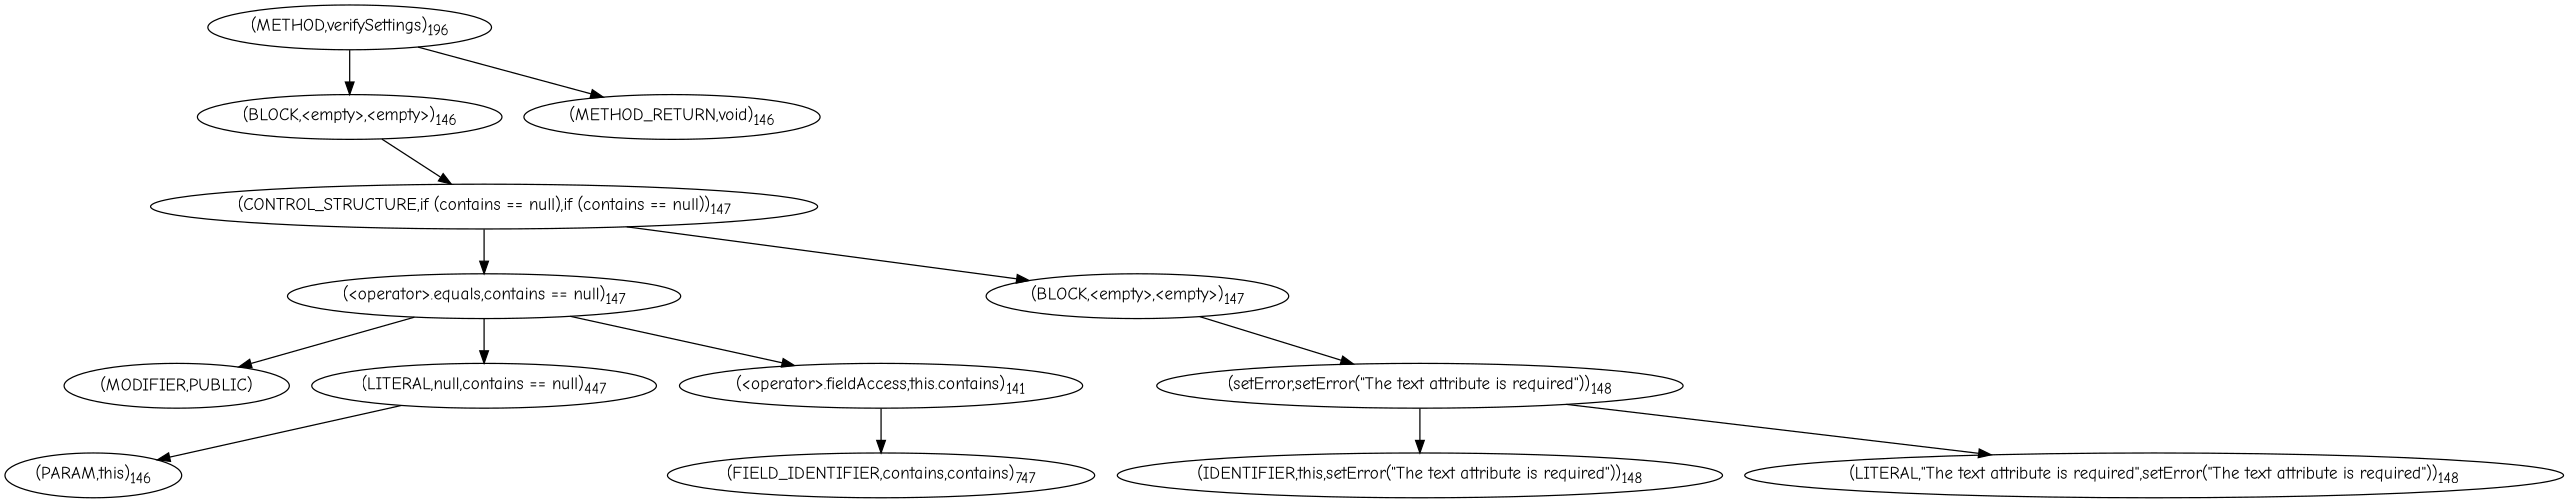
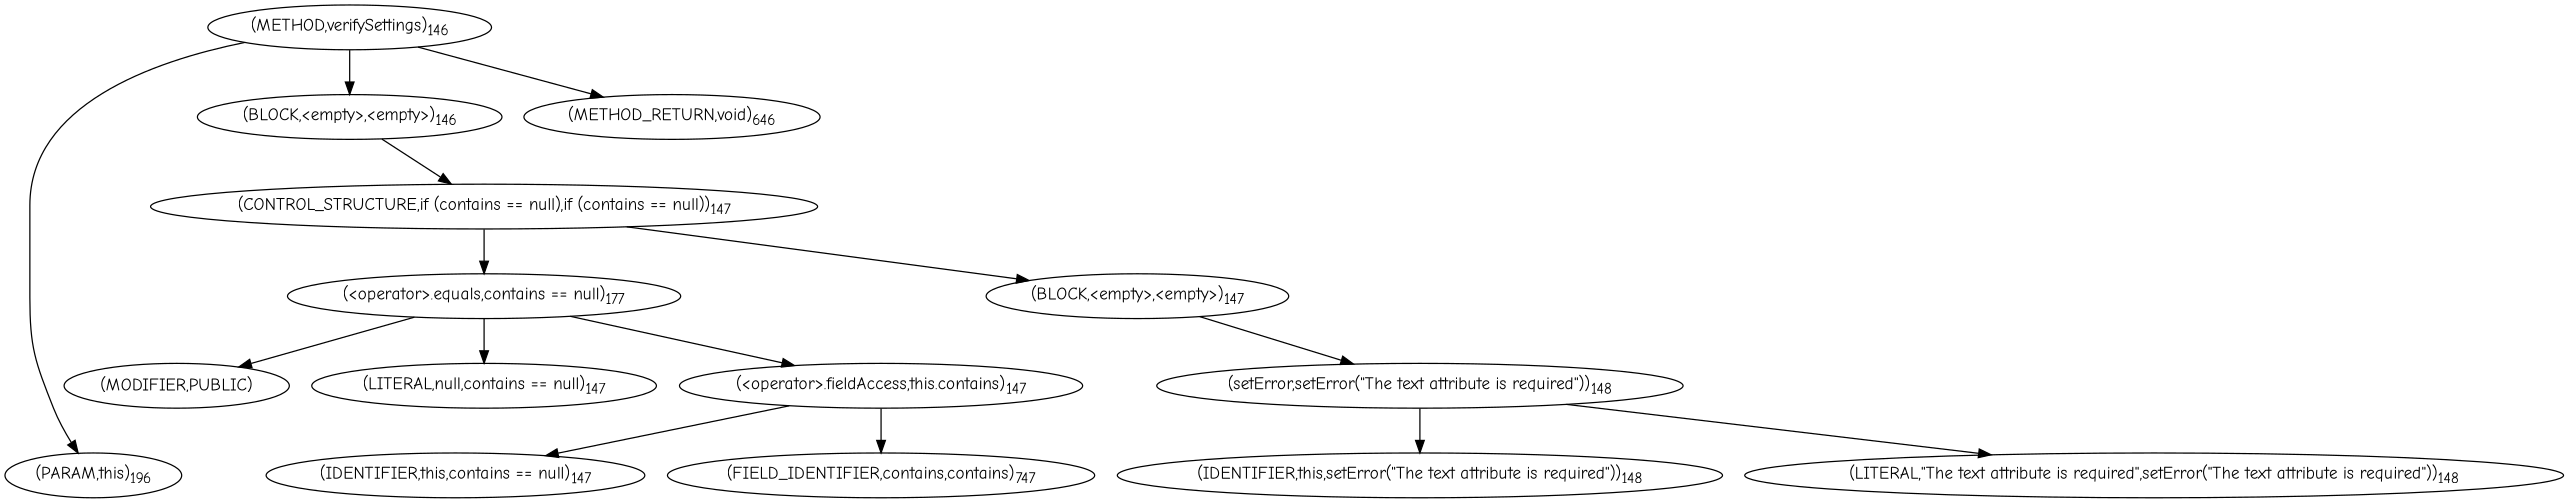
node "(METHOD,verifySettings)": text "196" -> "146"
node "(METHOD_RETURN,void)": text "146" -> "646"
node "(<operator>.equals,contains == null)": text "147" -> "177"
node "(LITERAL,null,contains == null)": text "447" -> "147"
node "(<operator>.fieldAccess,this.contains)": text "141" -> "147"
edge "(LITERAL,null,contains == null)" -> "(PARAM,this)": now "(METHOD,verifySettings)" -> "(PARAM,this)"
node "(PARAM,this)": text "146" -> "196"
node "(IDENTIFIER,this,contains == null)": added
